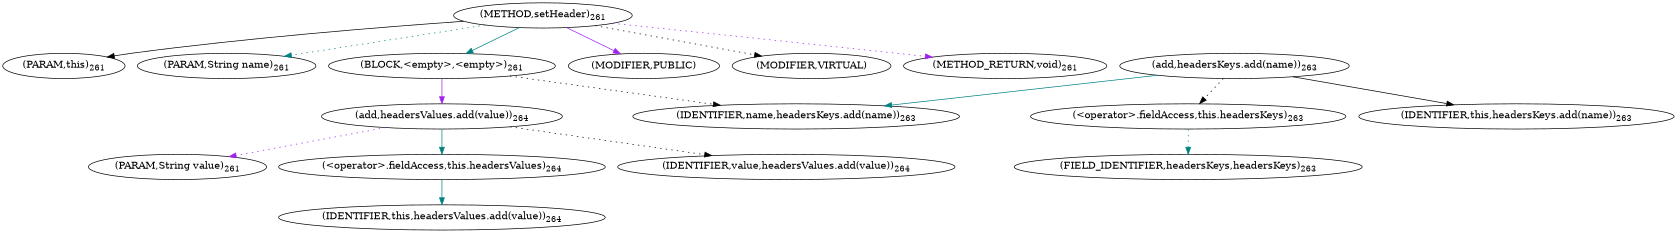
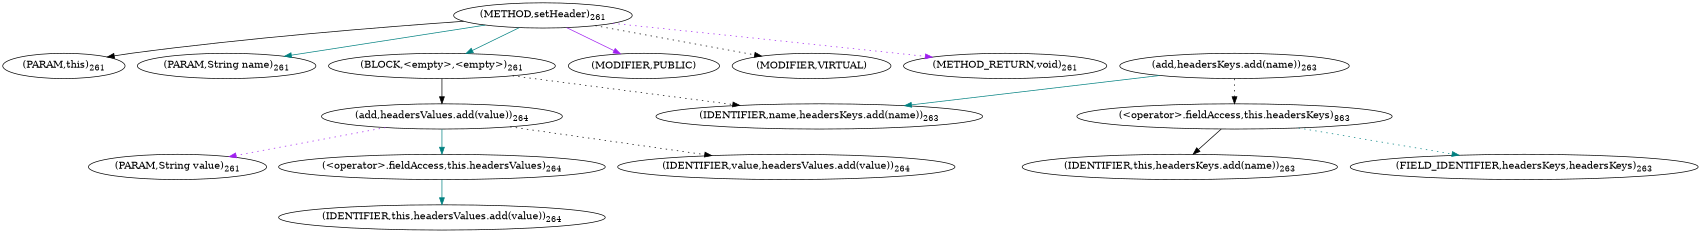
edge "(METHOD,setHeader)" -> "(PARAM,String name)": style dotted -> solid
edge "(BLOCK,<empty>,<empty>)" -> "(add,headersValues.add(value))": color purple -> black
edge "(add,headersKeys.add(name))" -> "(IDENTIFIER,this,headersKeys.add(name))": now "(<operator>.fieldAccess,this.headersKeys)" -> "(IDENTIFIER,this,headersKeys.add(name))"
node "(<operator>.fieldAccess,this.headersKeys)": text "263" -> "863"
